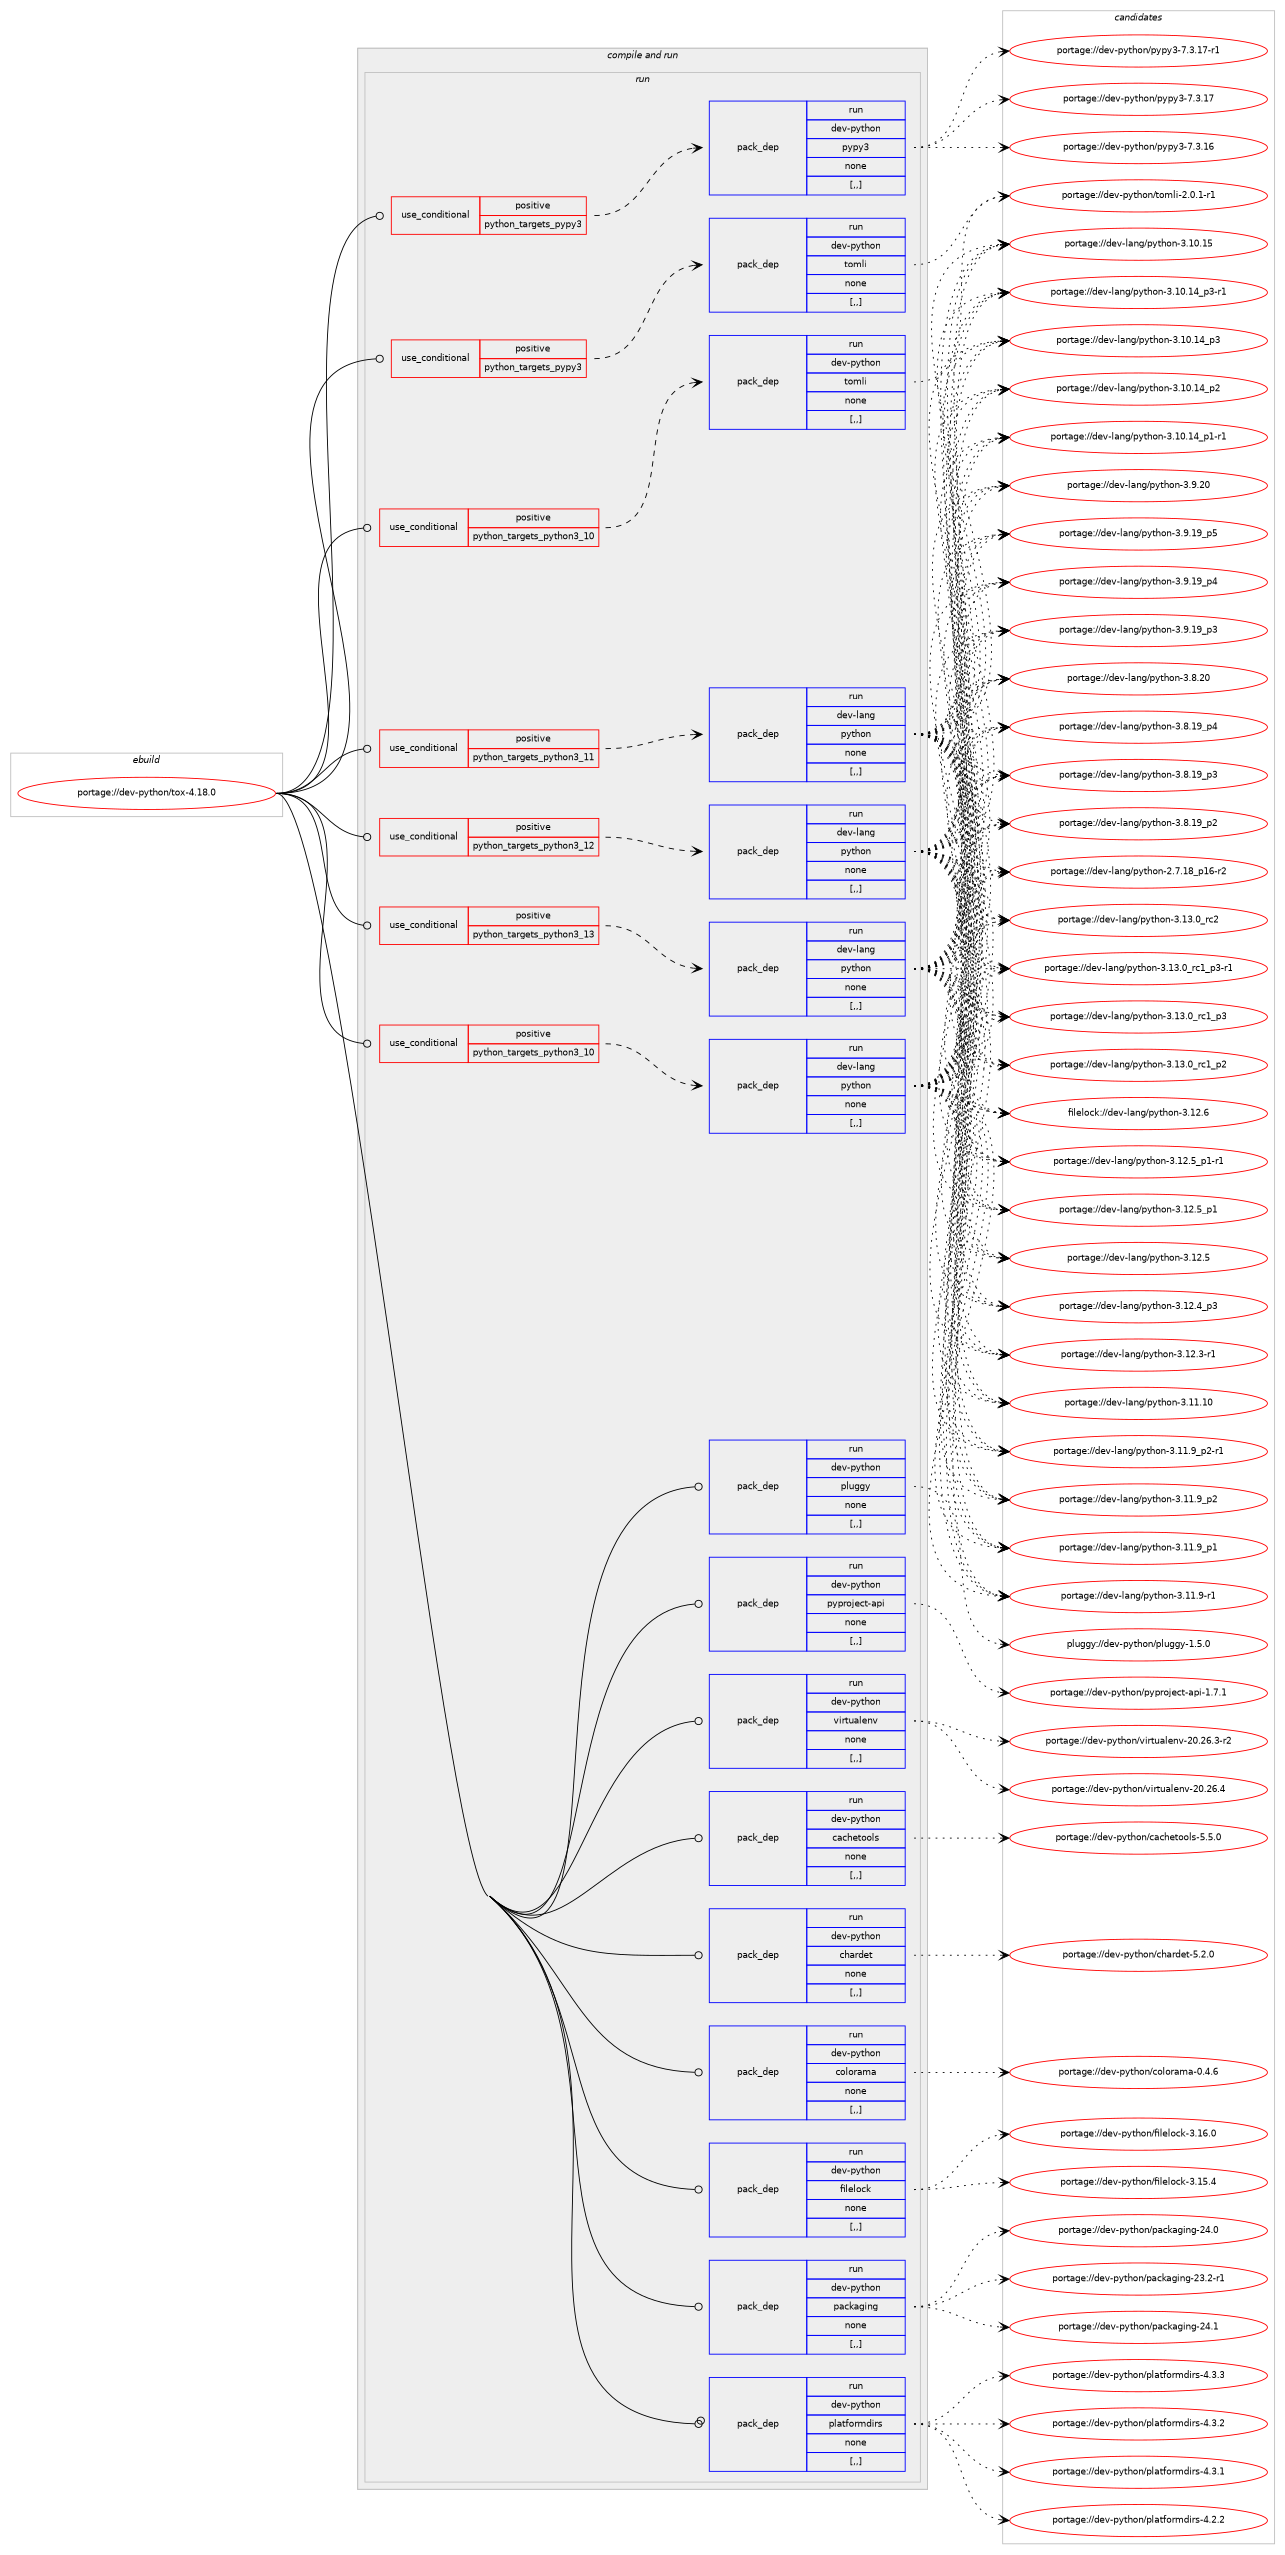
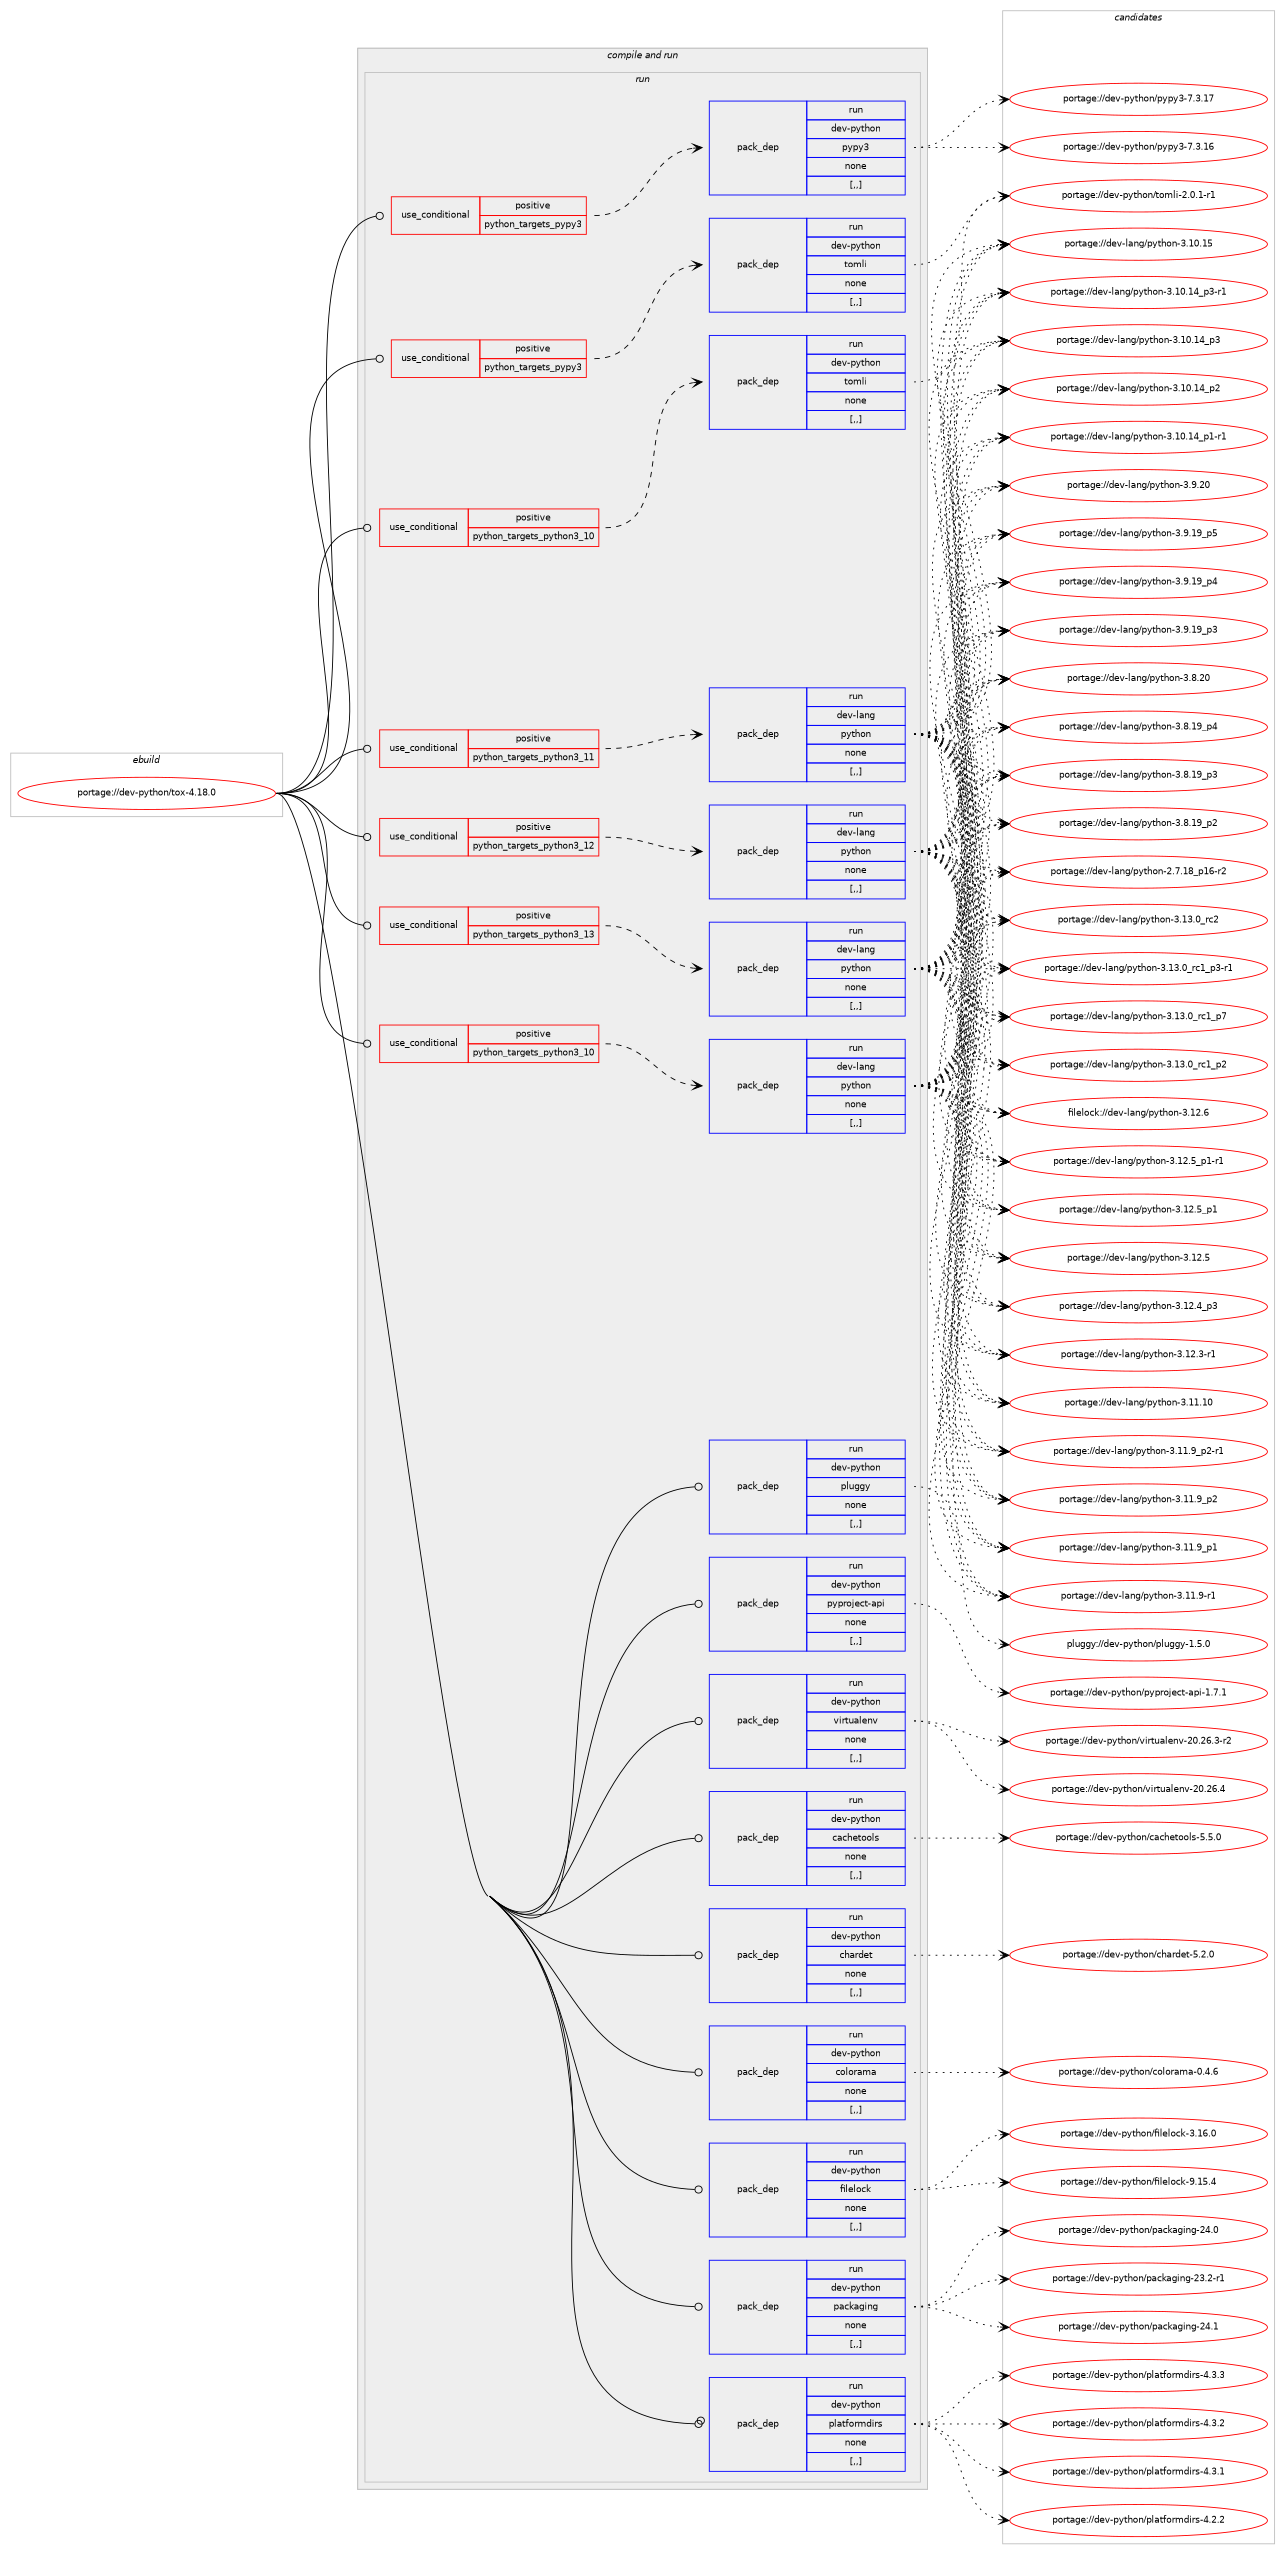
node "portage://dev-python/pypy3-7.3.17-r1": removed
node "portage://dev-lang/python-3.13.0_rc1_p3": label "portage://dev-lang/python-3.13.0_rc1_p3" -> "portage://dev-lang/python-3.13.0_rc1_p7"
node "portage://dev-python/filelock-3.15.4": label "portage://dev-python/filelock-3.15.4" -> "portage://dev-python/filelock-9.15.4"
